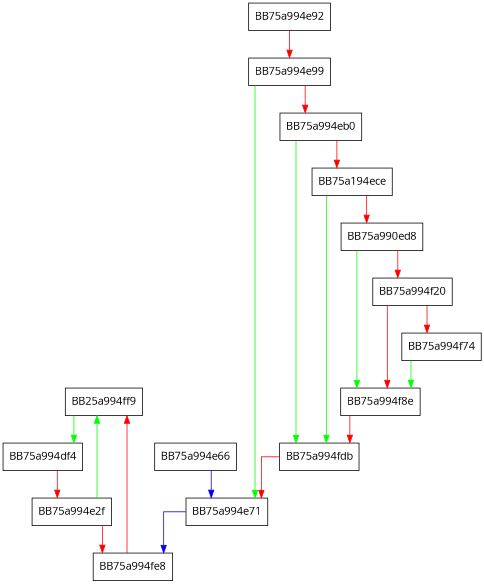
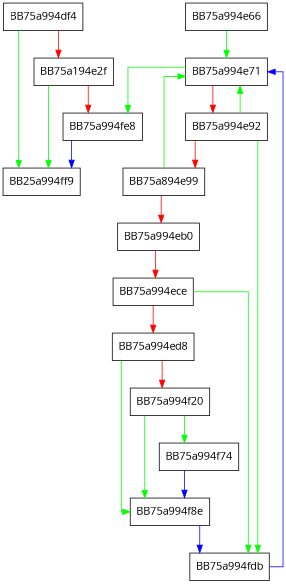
node "BB75a994e99": label "BB75a994e99" -> "BB75a894e99"
edge "BB75a994e71" -> "BB75a994e92": added
edge "BB75a994e92" -> "BB75a994e71": added
node "BB75a194ece": label "BB75a194ece" -> "BB75a994ece"
node "BB75a990ed8": label "BB75a990ed8" -> "BB75a994ed8"
edge "BB75a994eb0" -> "BB75a994fdb": now "BB75a994e92" -> "BB75a994fdb"
edge "BB75a994f20" -> "BB75a994f74": color red -> green
edge "BB75a994f20" -> "BB75a994f8e": color red -> green
edge "BB75a994f74" -> "BB75a994f8e": color green -> blue
edge "BB25a994ff9" -> "BB75a994df4": reversed
edge "BB75a994f8e" -> "BB75a994fdb": color red -> blue
edge "BB75a994fdb" -> "BB75a994e71": color red -> blue
edge "BB75a994e66" -> "BB75a994e71": color blue -> green
edge "BB75a994fe8" -> "BB25a994ff9": color red -> blue
node "BB75a994e2f": label "BB75a994e2f" -> "BB75a194e2f"
edge "BB75a994e71" -> "BB75a994fe8": color blue -> green
